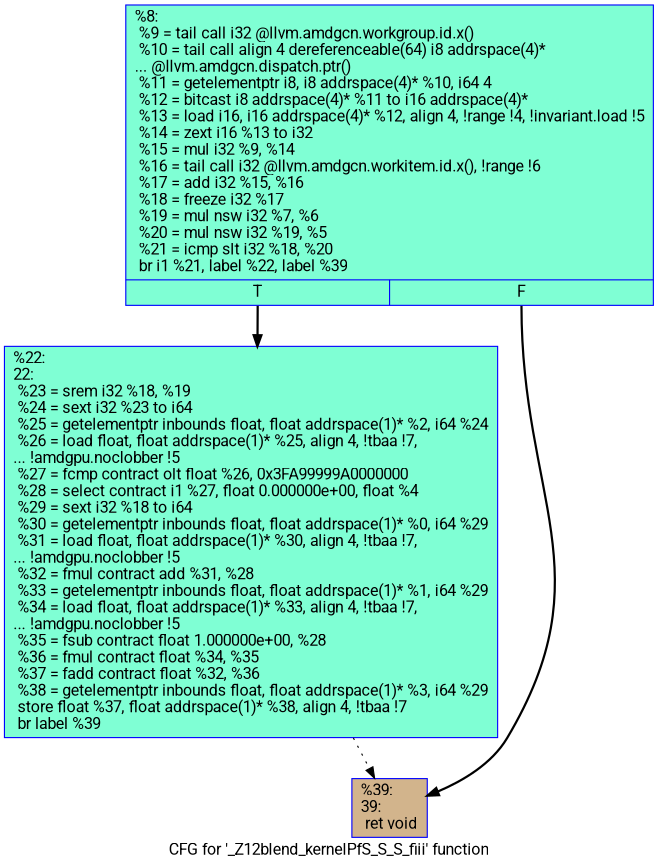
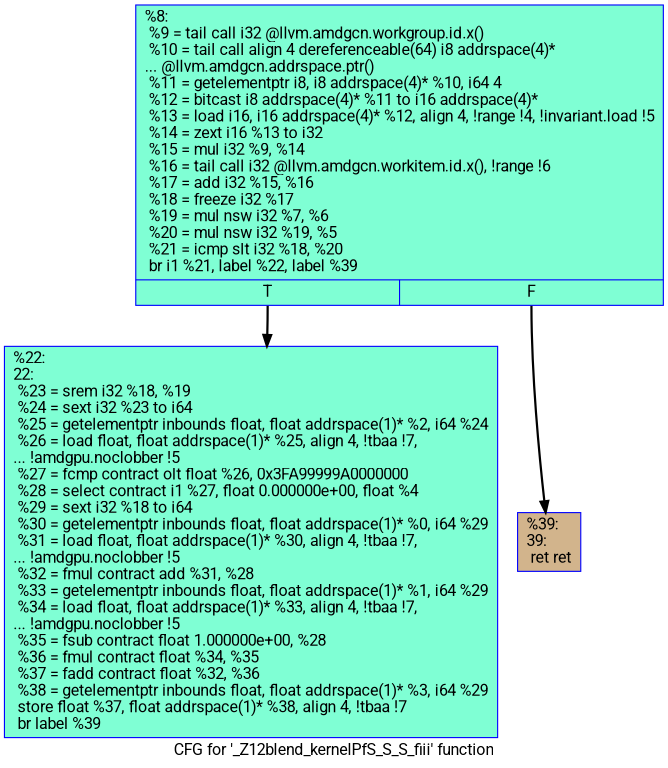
node "%8:": text "... @llvm.amdgcn.dispatch.ptr()" -> "... @llvm.amdgcn.addrspace.ptr()"
edge "%22:" -> "%39:": removed
node "%39:": text "ret void" -> "ret ret"
